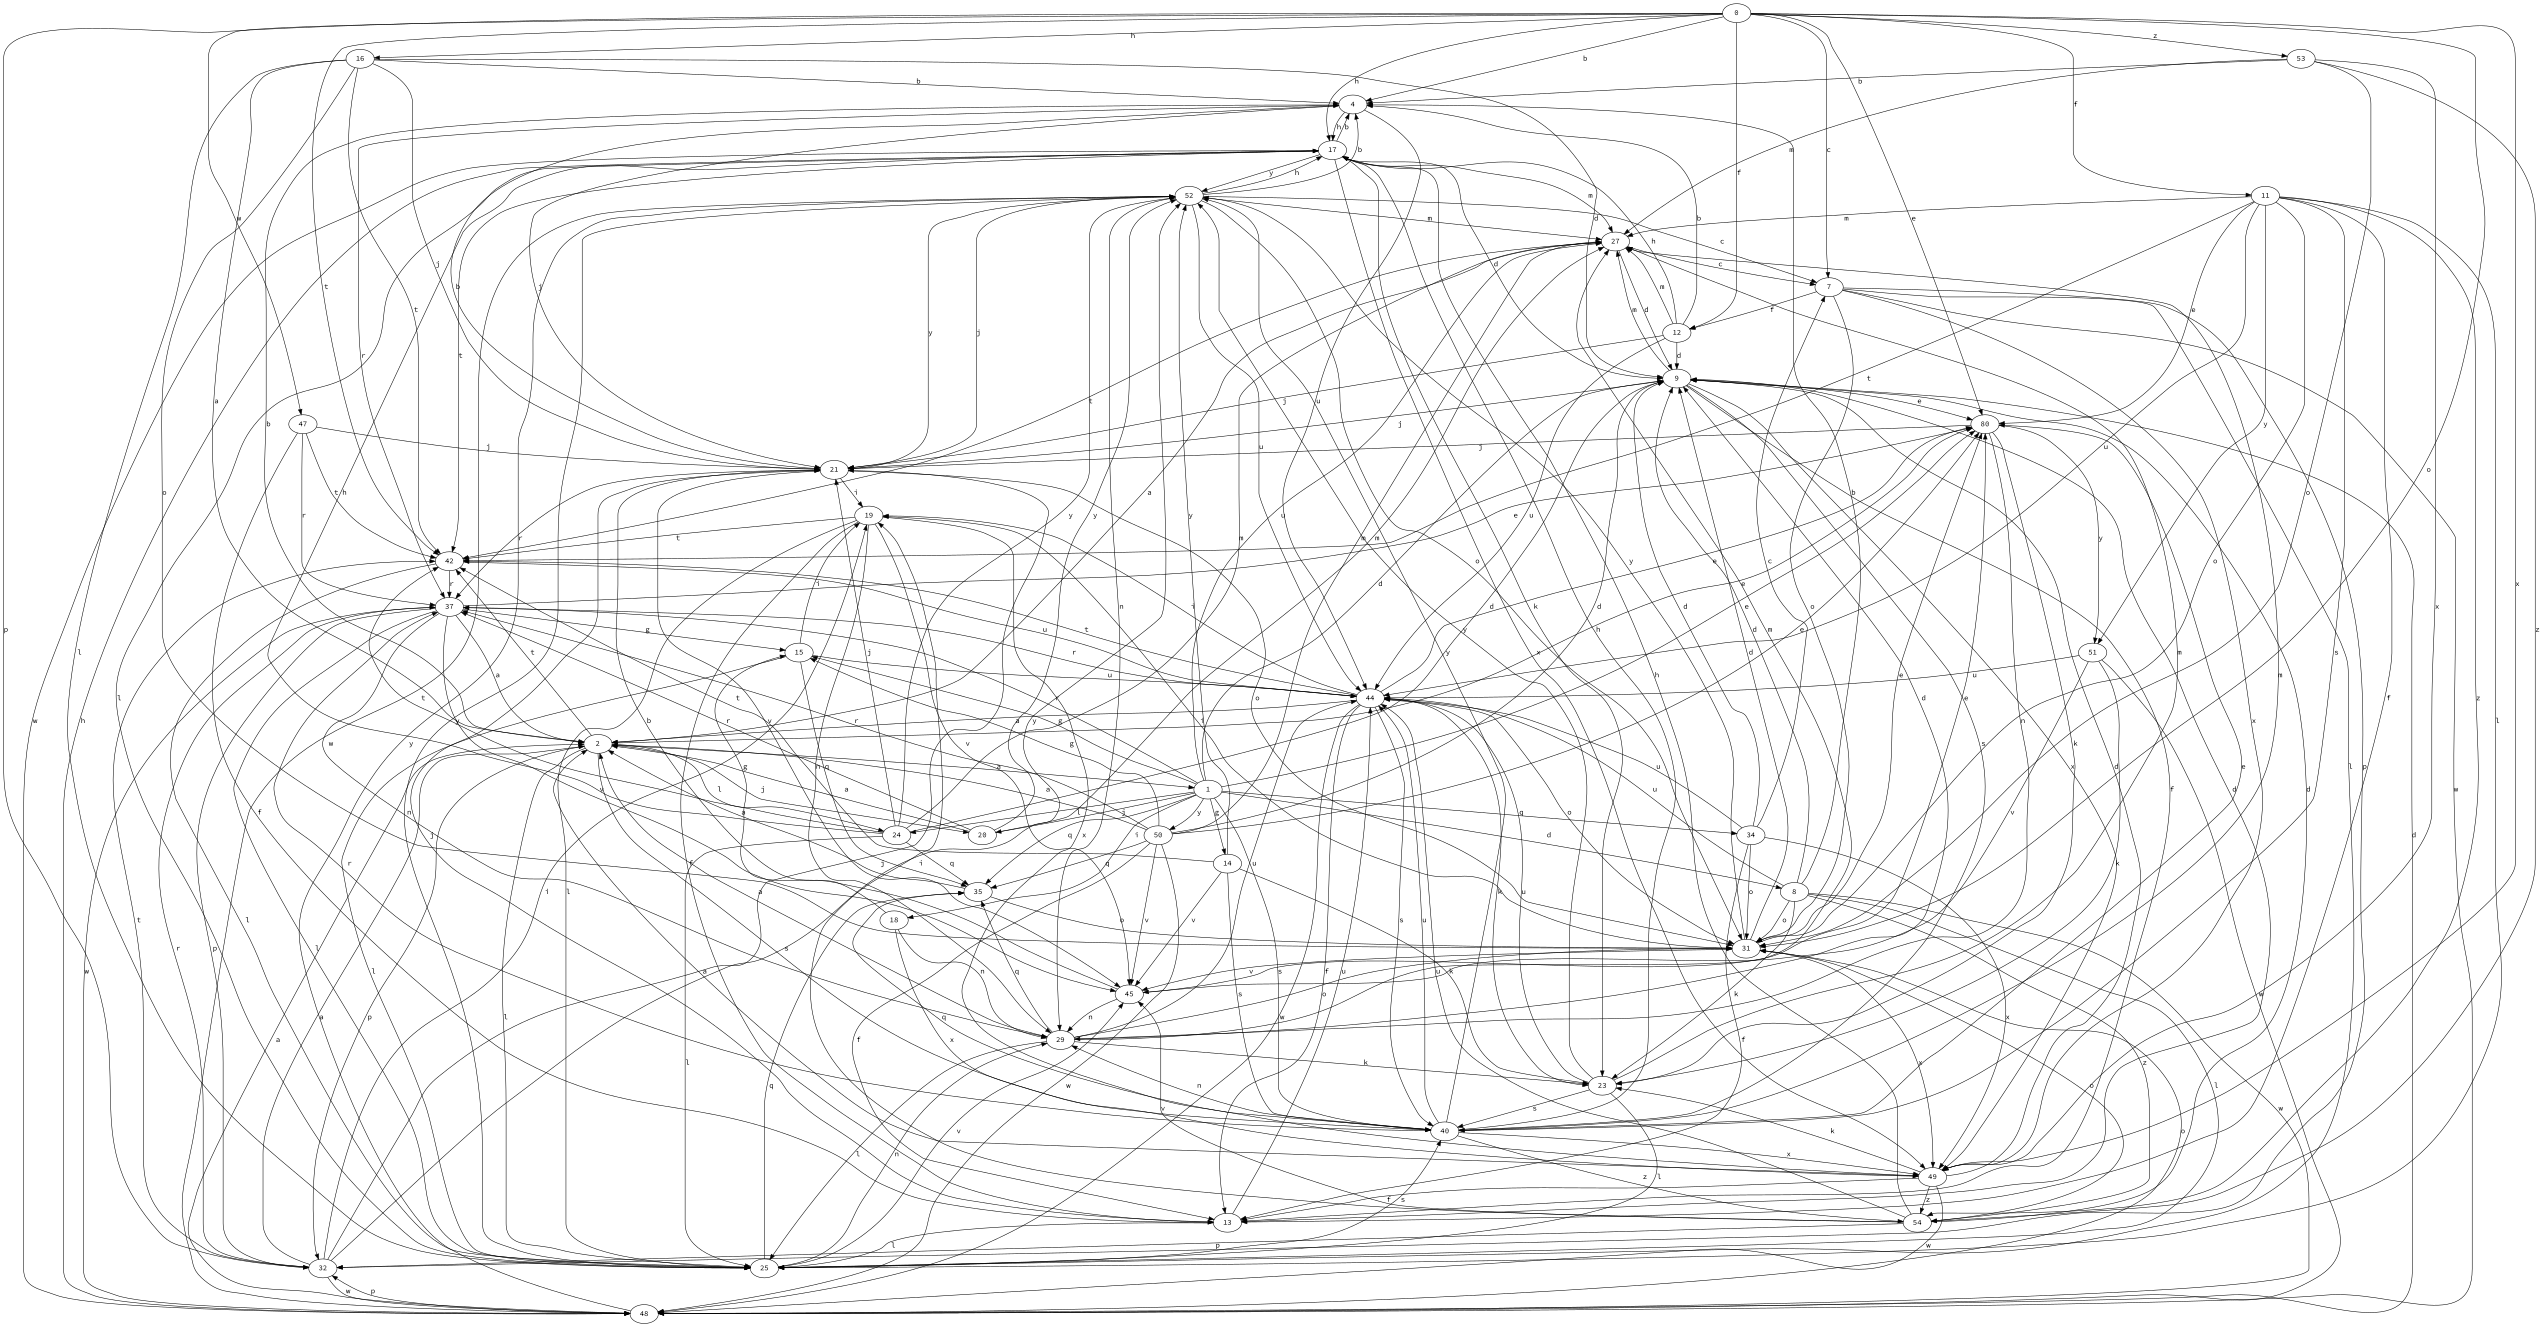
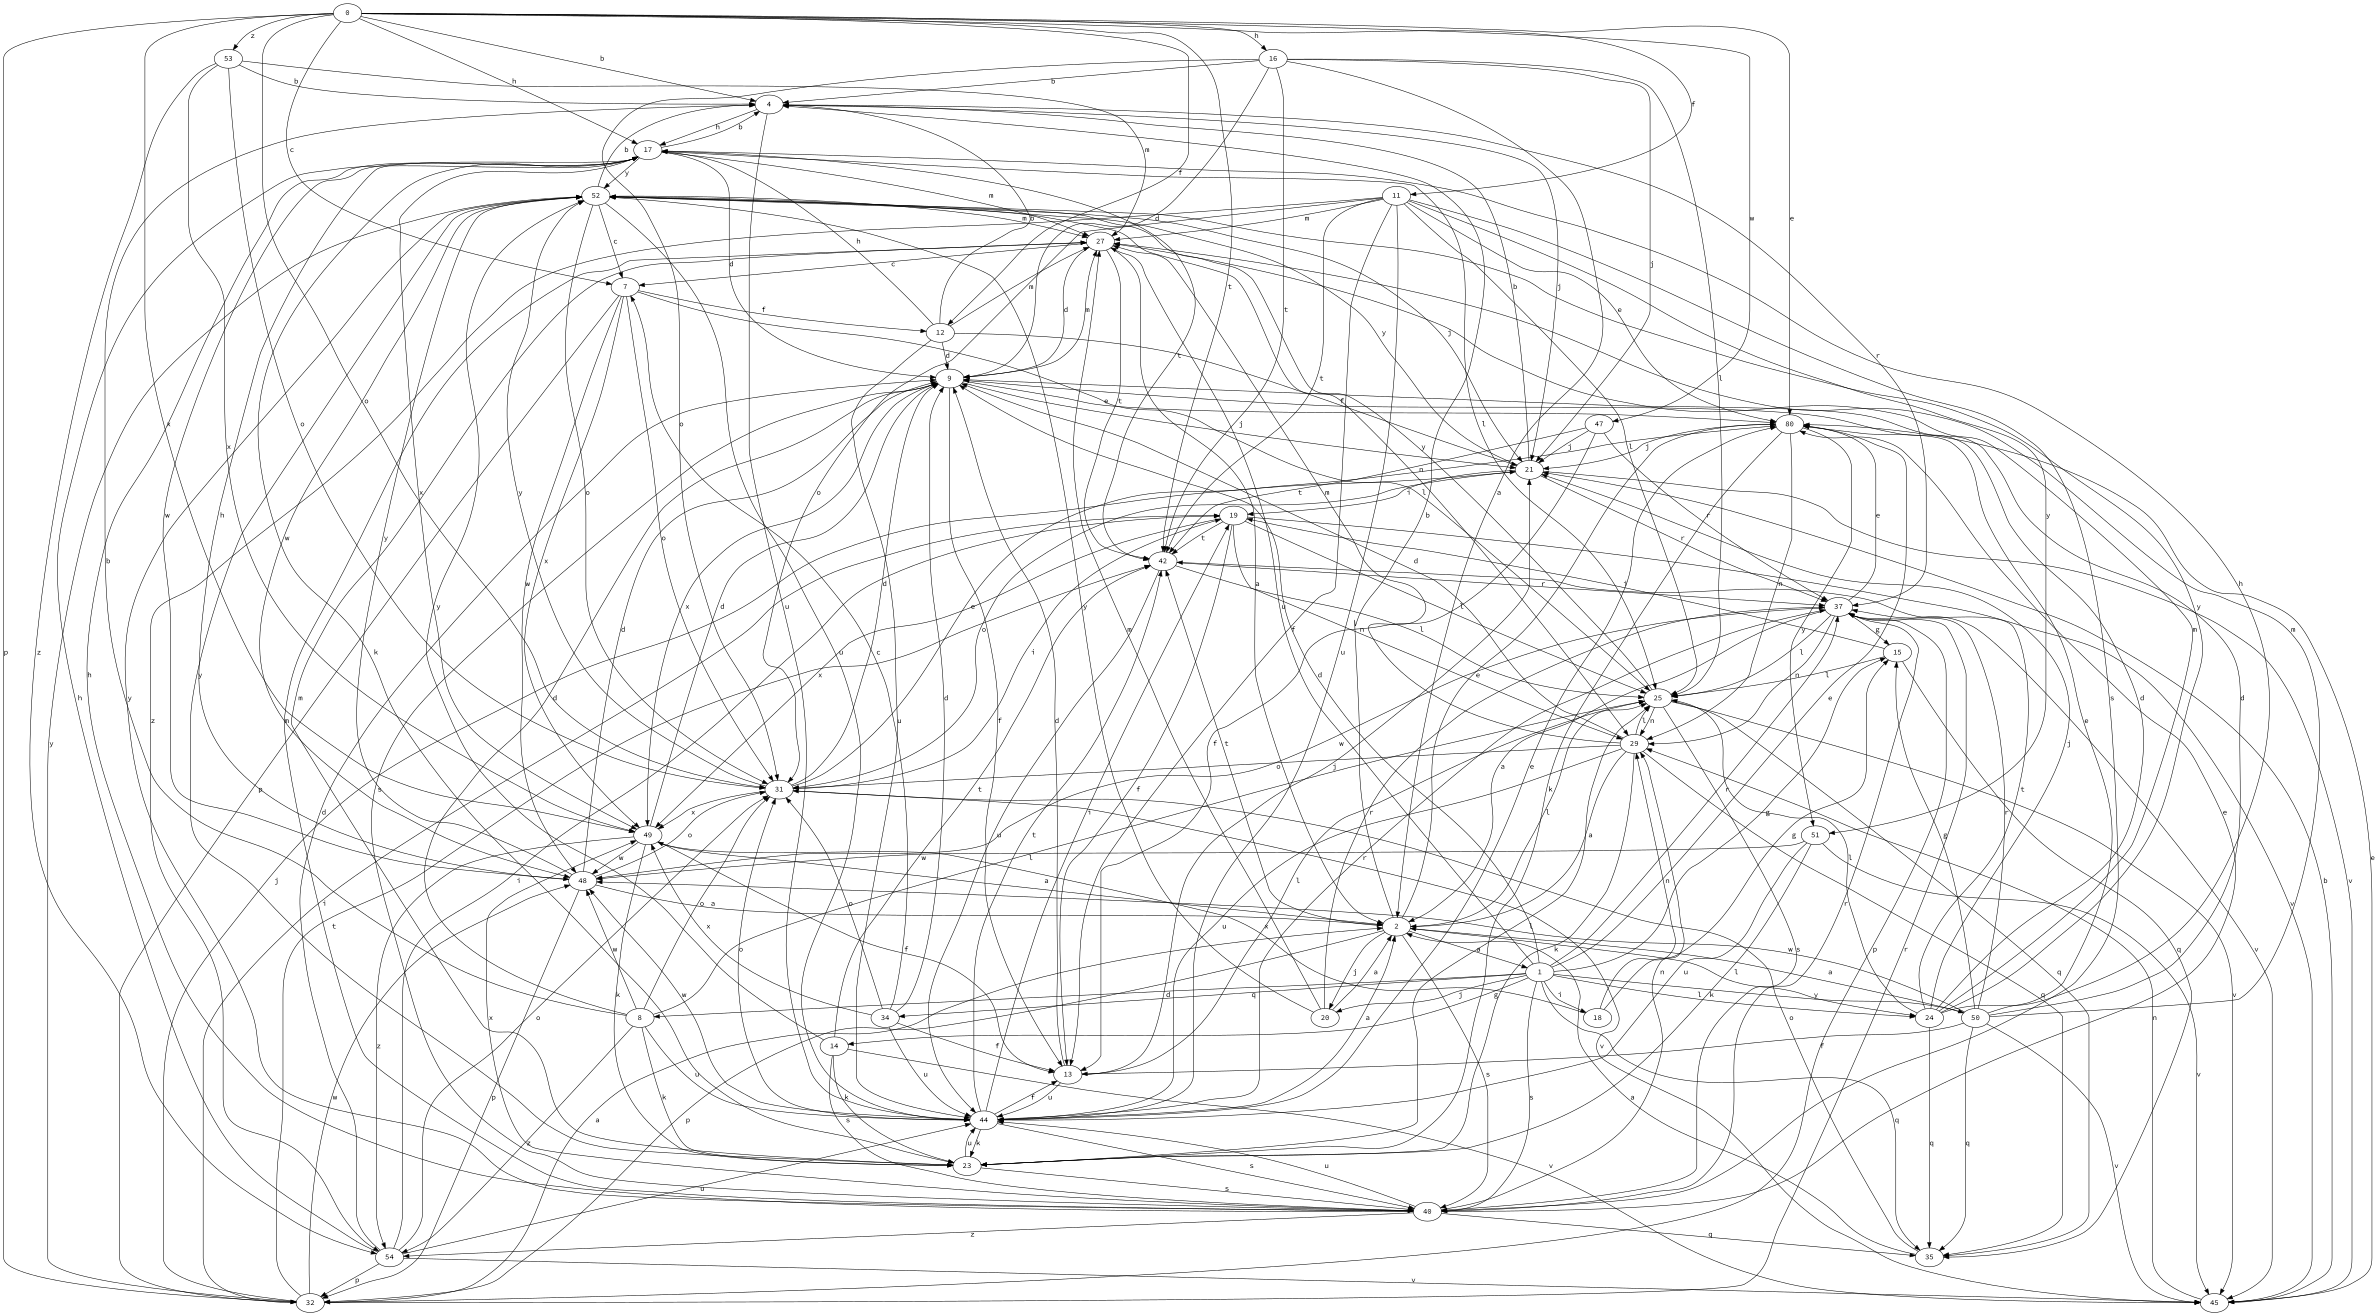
edge "52" -> "17": removed, label "h"
edge "12" -> "21": label "j" -> "f"
edge "15" -> "44": removed, label "u"
